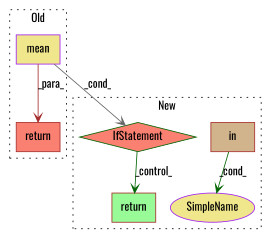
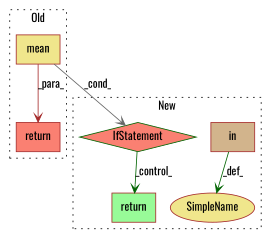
node "mean": color purple -> brown
edge "in" -> "SimpleName": label "_cond_" -> "_def_"
node "SimpleName": color purple -> brown
